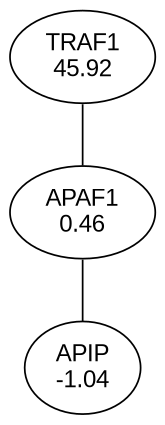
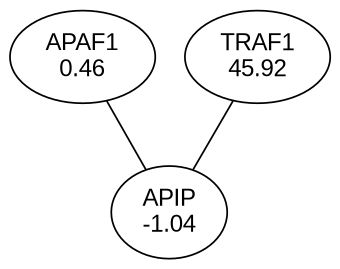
edge "TRAF1 45.92" -- "APAF1 0.46": now "TRAF1 45.92" -- "APIP -1.04"
